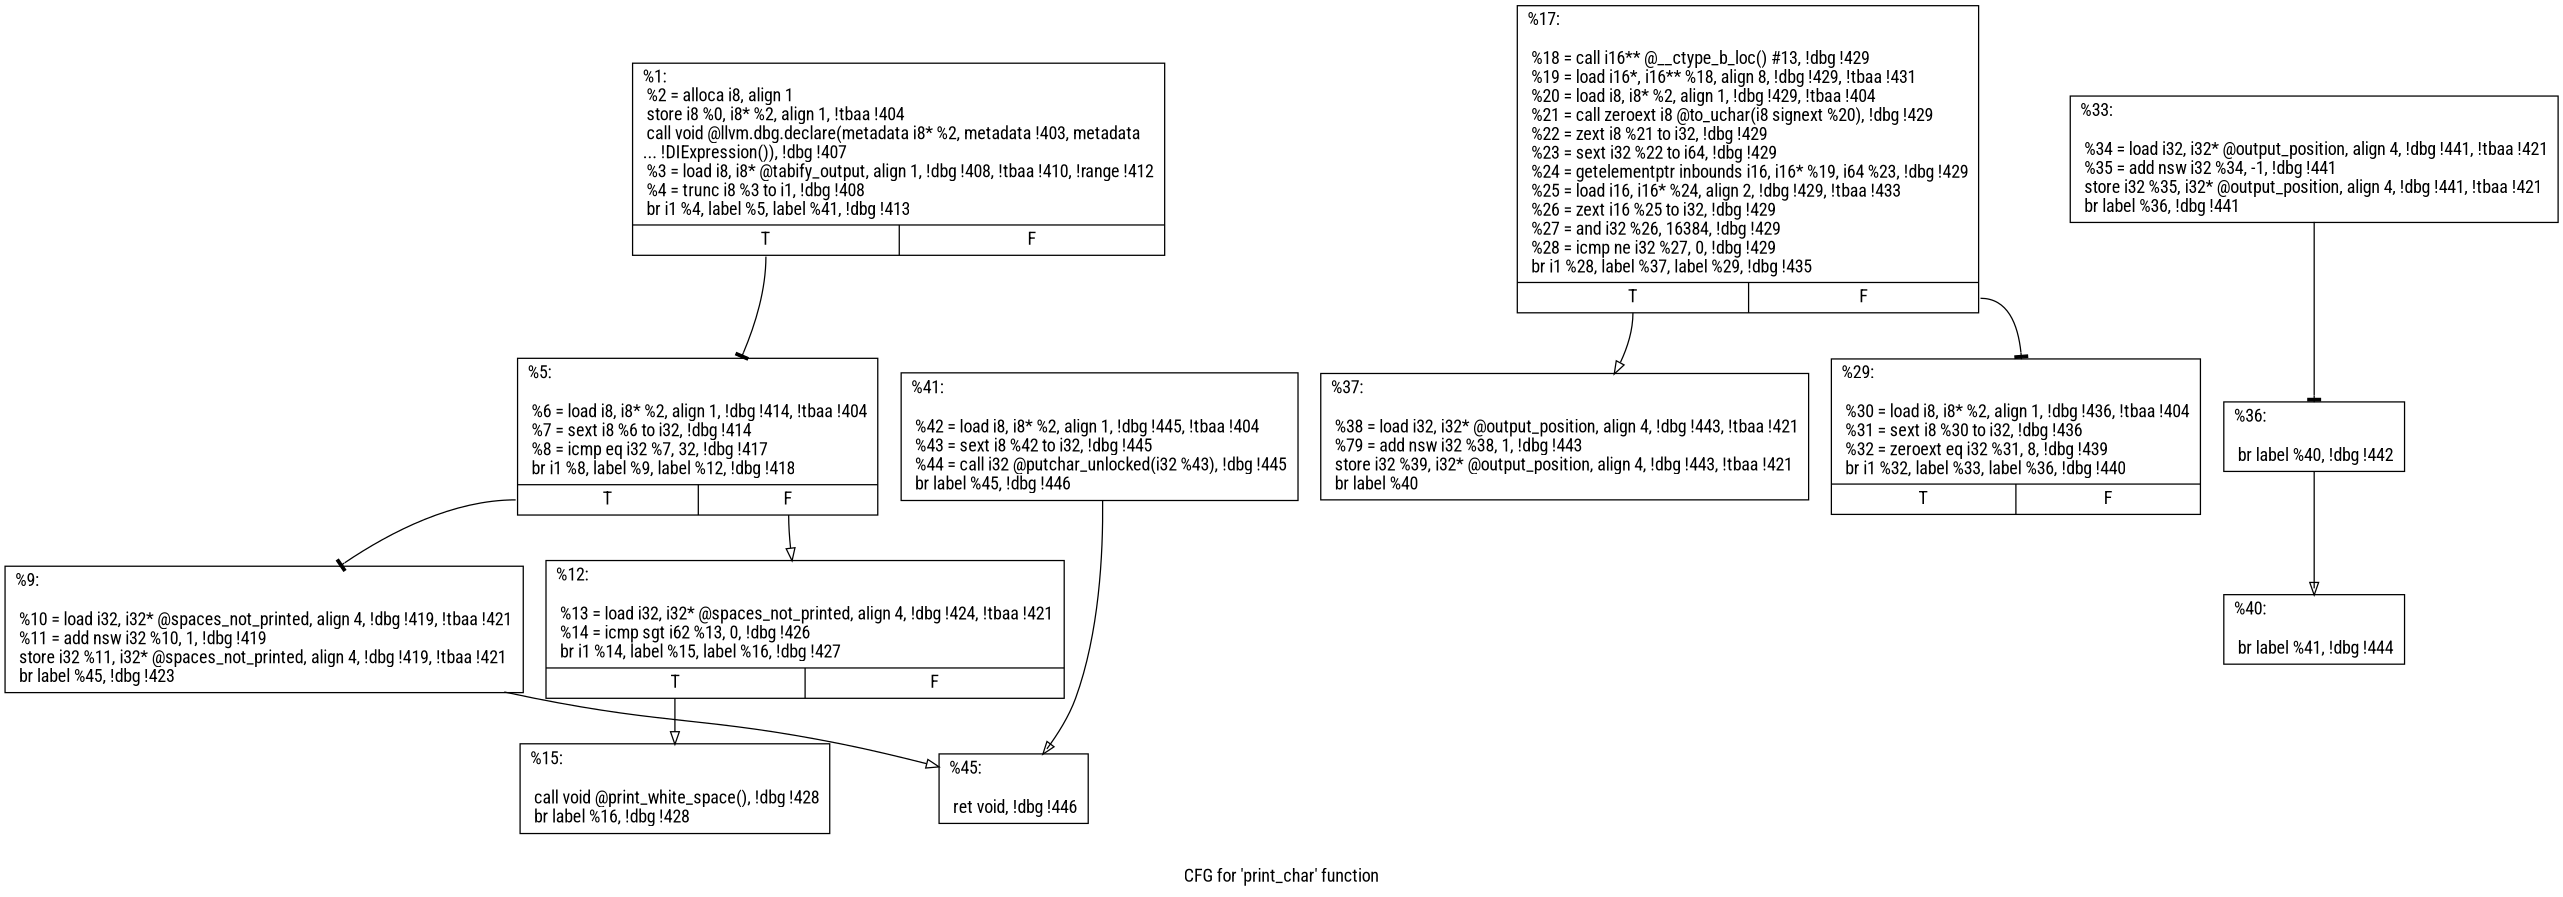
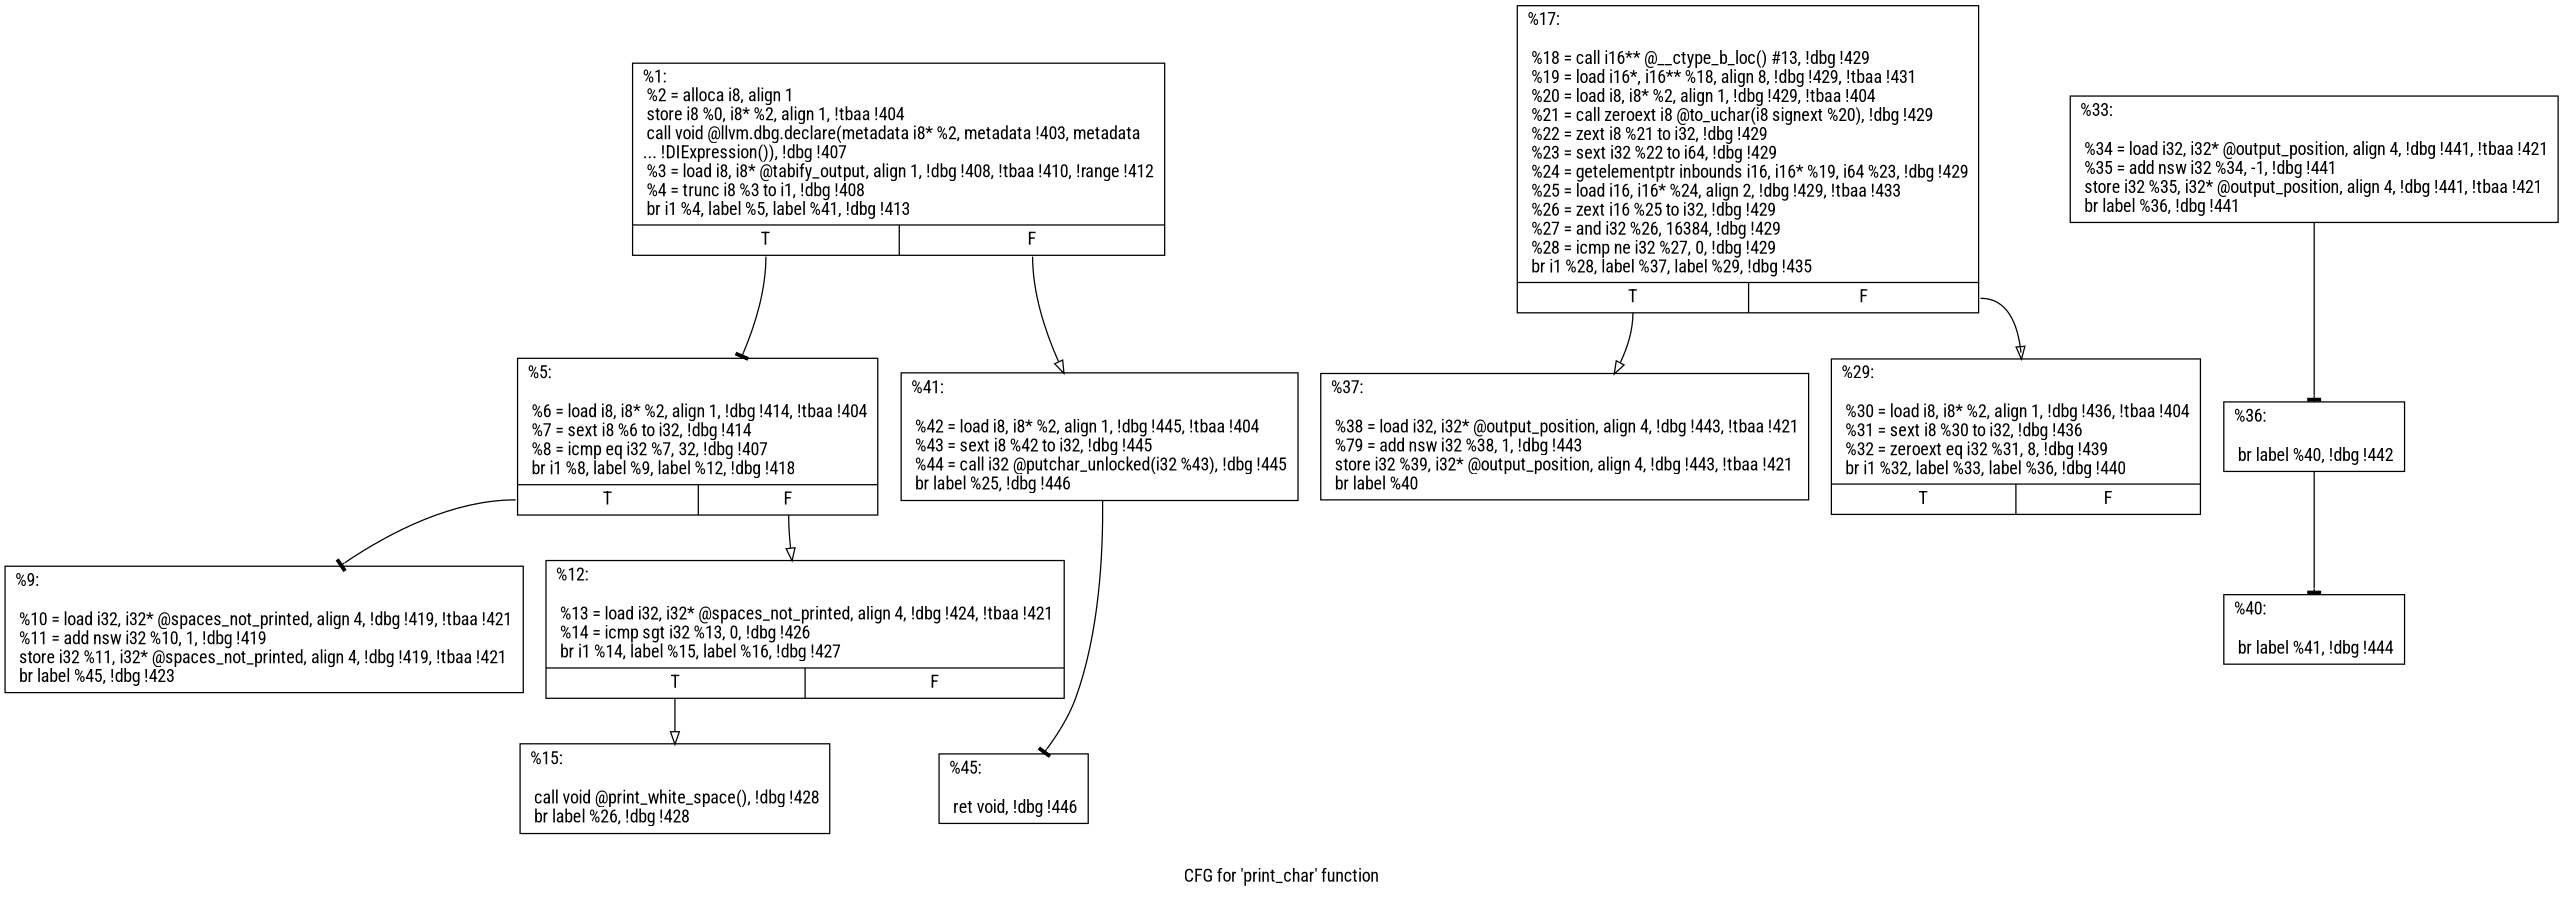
edge "%1:" -> "%41:": added
edge "%17:" -> "%29:": arrowhead tee -> onormal
node "%5:": text "%8 = icmp eq i32 %7, 32, !dbg !417" -> "%8 = icmp eq i32 %7, 32, !dbg !407"
node "%41:": text "br label %45, !dbg !446" -> "br label %25, !dbg !446"
edge "%36:" -> "%40:": arrowhead onormal -> tee
edge "%41:" -> "%45:": arrowhead onormal -> tee
node "%12:": text "%14 = icmp sgt i62 %13, 0, !dbg !426" -> "%14 = icmp sgt i32 %13, 0, !dbg !426"
edge "%9:" -> "%45:": removed
node "%15:": text "br label %16, !dbg !428" -> "br label %26, !dbg !428"
